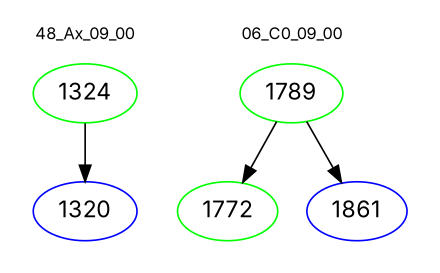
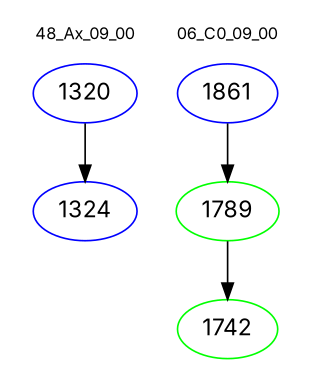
node "1324": color green -> blue
edge "1324" -> "1320": reversed
edge "1789" -> "1861": reversed
node "1772": label "1772" -> "1742"
